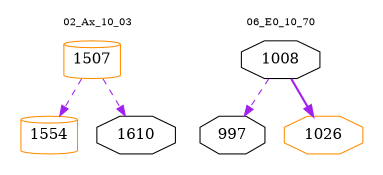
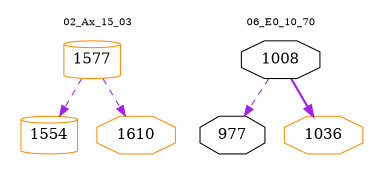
cluster "02_Ax_10_03": label "02_Ax_10_03" -> "02_Ax_15_03"
node "1507": label "1507" -> "1577"
node "1610": color black -> darkorange
node "997": label "997" -> "977"
node "1026": label "1026" -> "1036"
